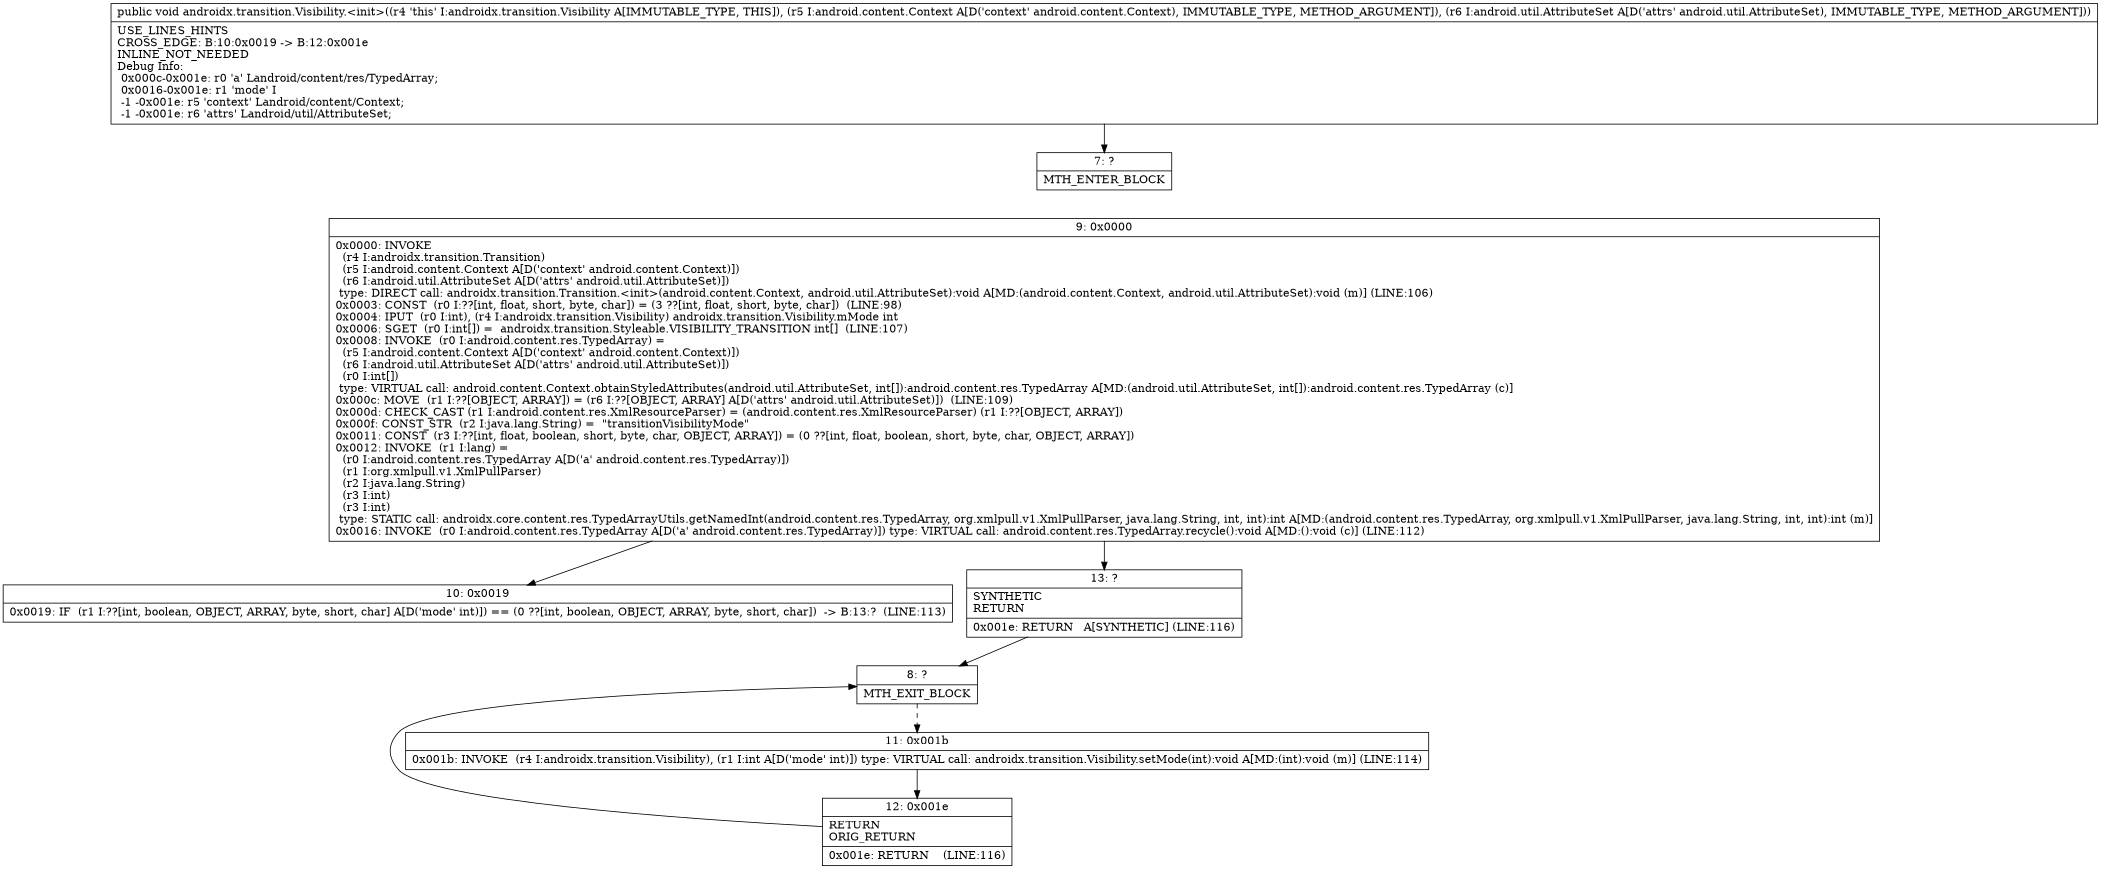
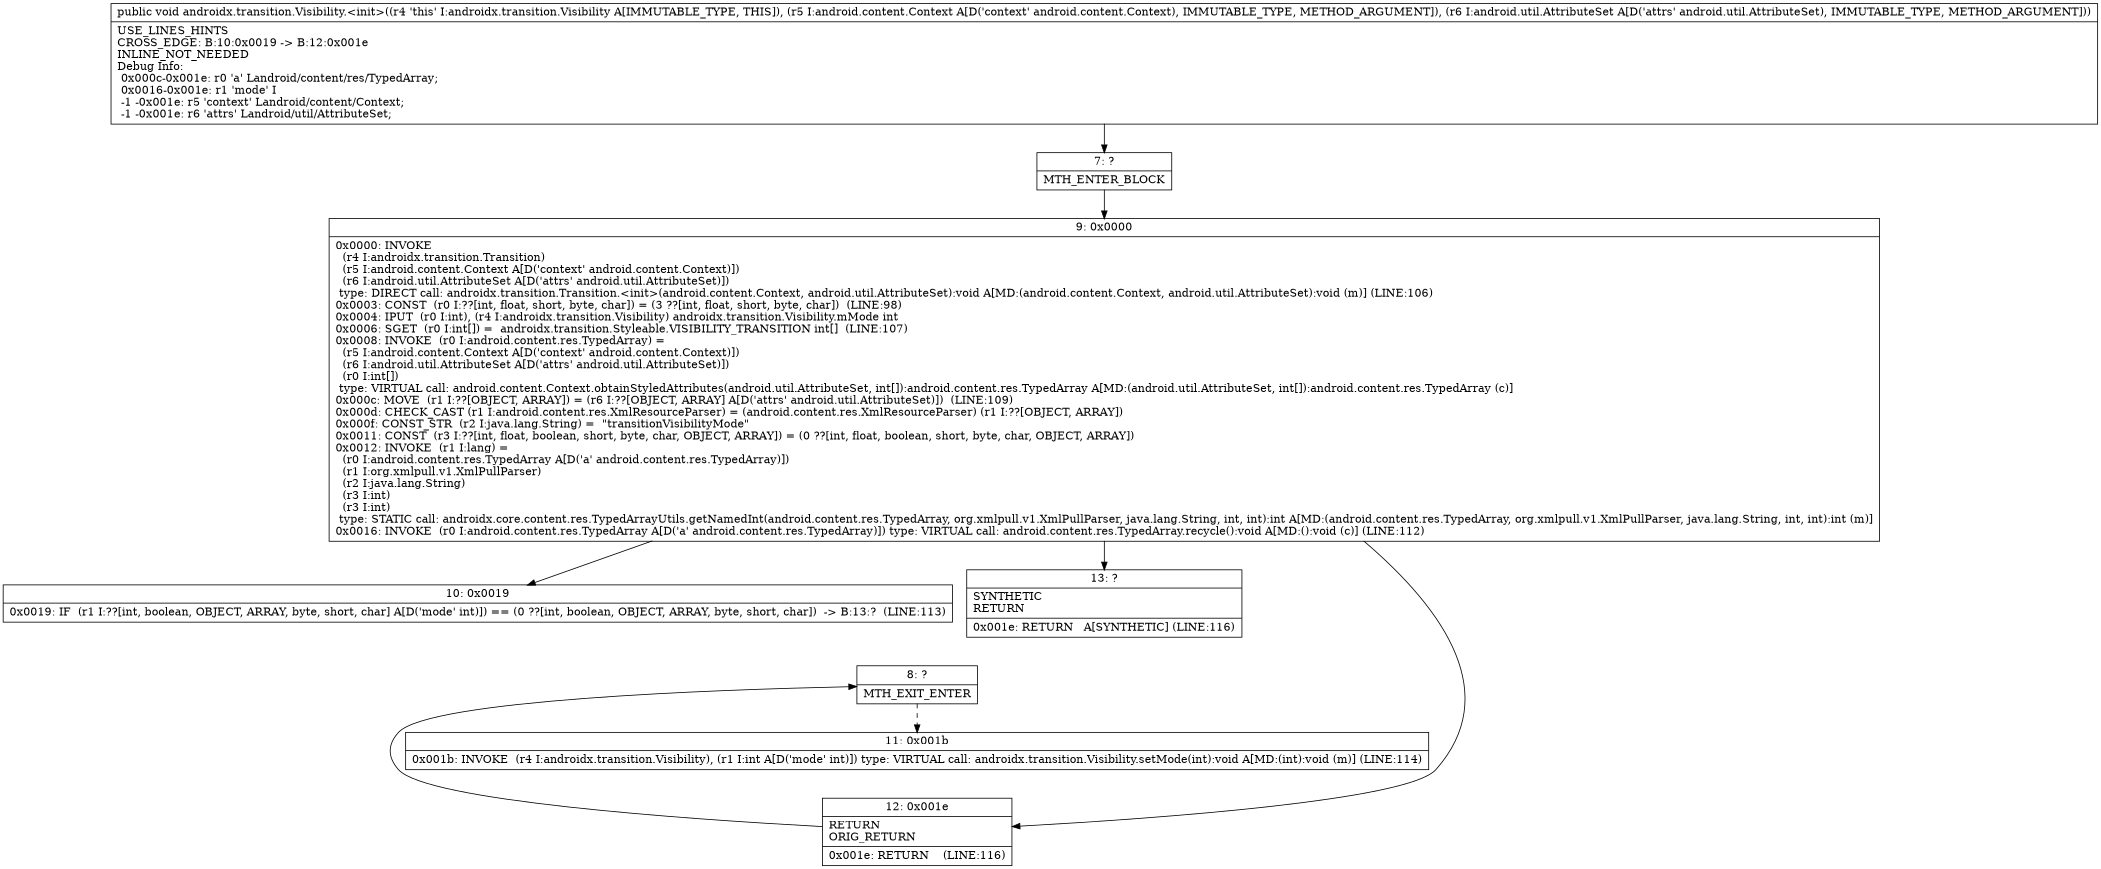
edge "7: ?" -> "9: 0x0000": added
edge "13: ?" -> "8: ?": removed
node "8: ?": text "MTH_EXIT_BLOCK" -> "MTH_EXIT_ENTER"
edge "11: 0x001b" -> "12: 0x001e": now "9: 0x0000" -> "12: 0x001e"
